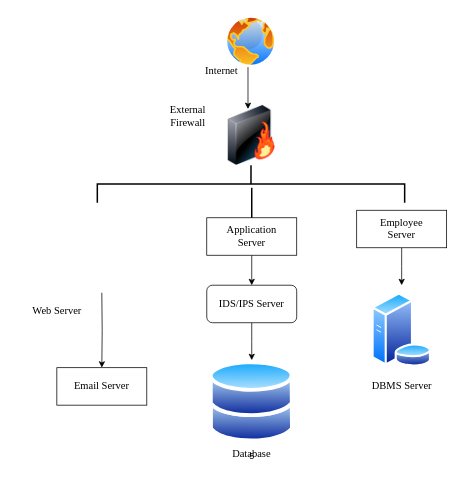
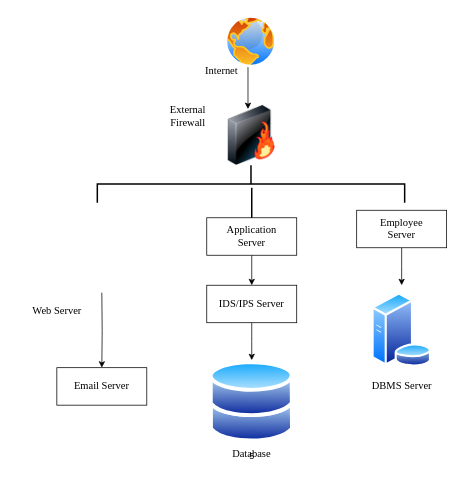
node "IDS/IPS Server": shape rounded rectangle -> rectangle
